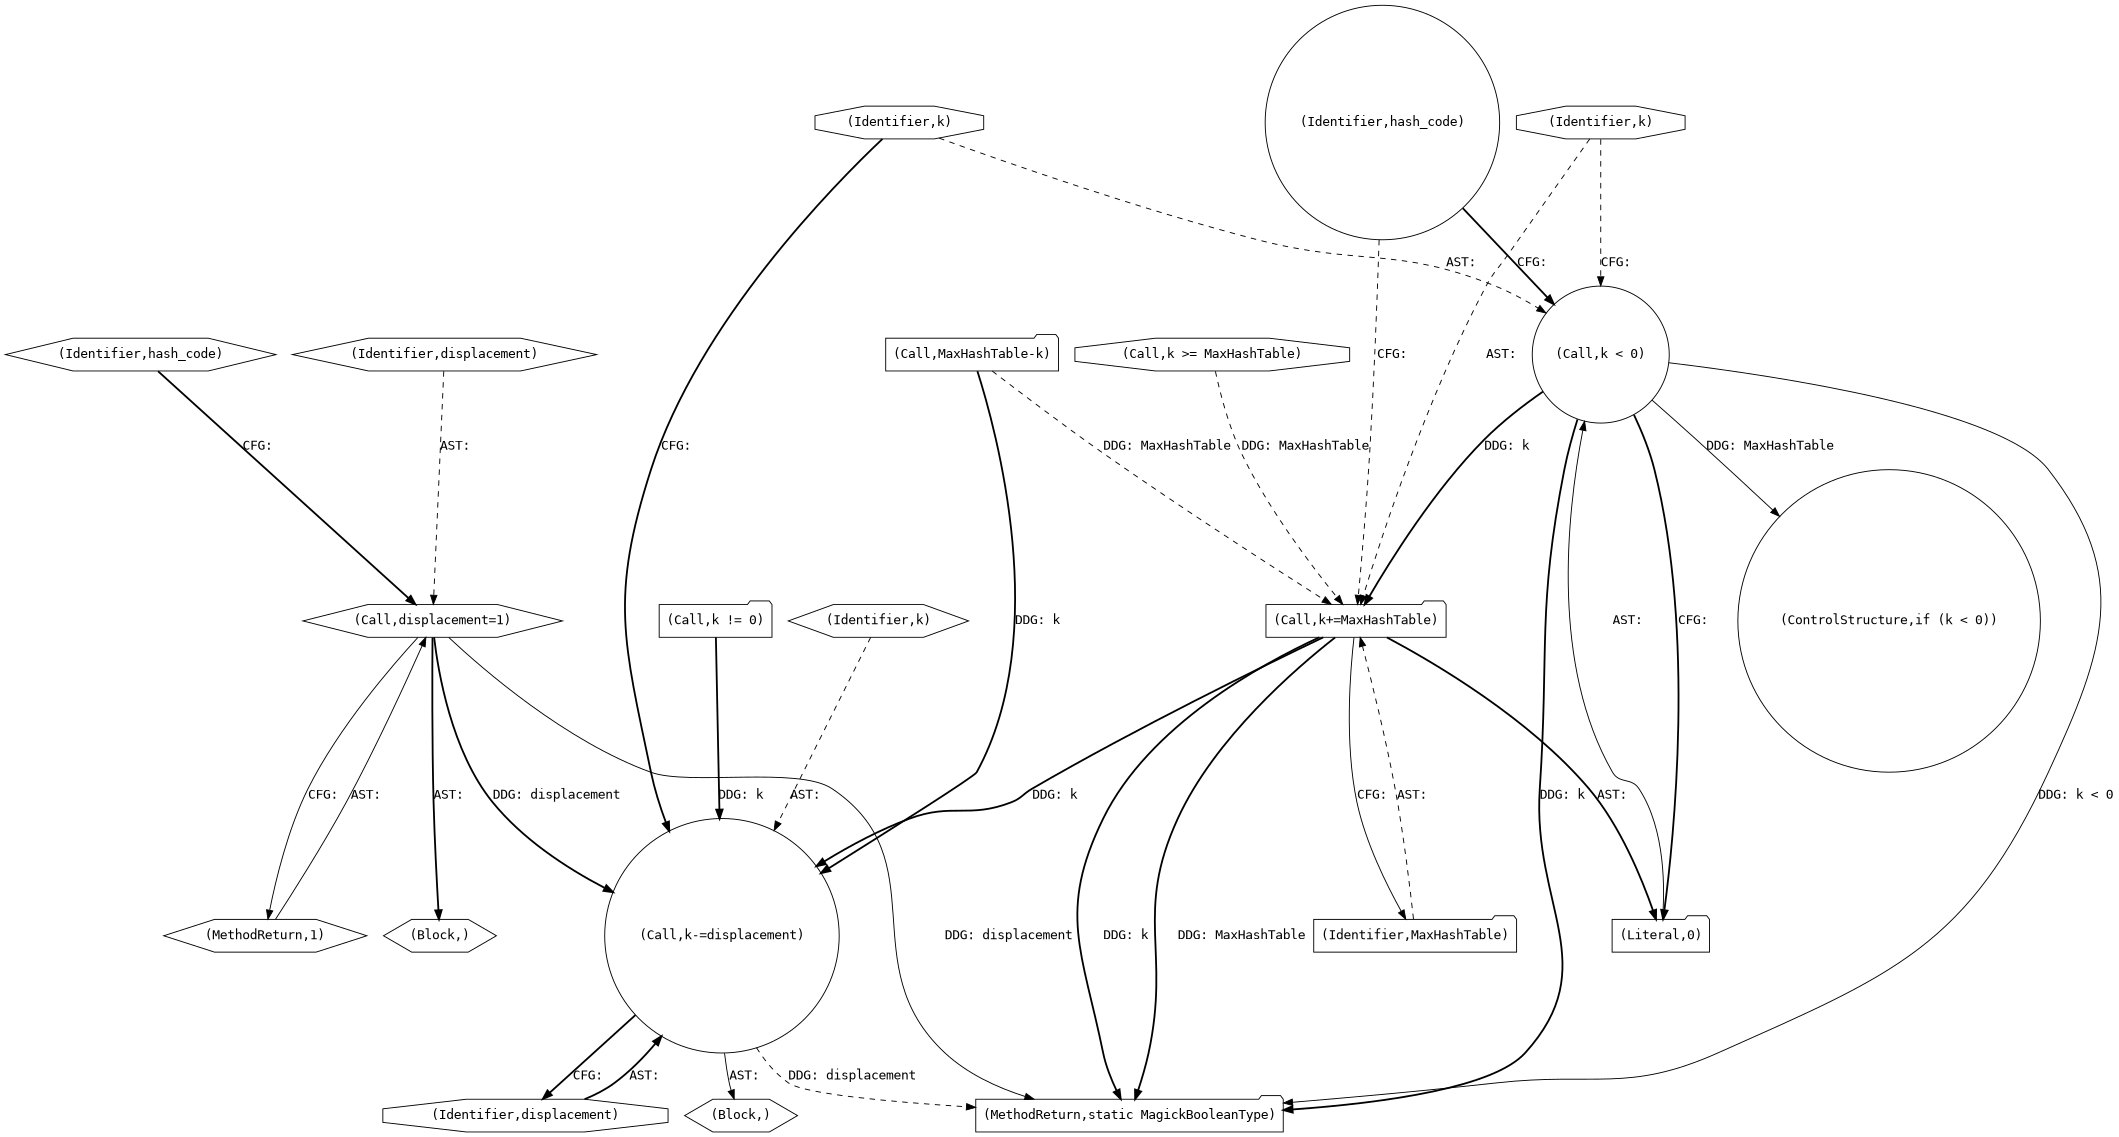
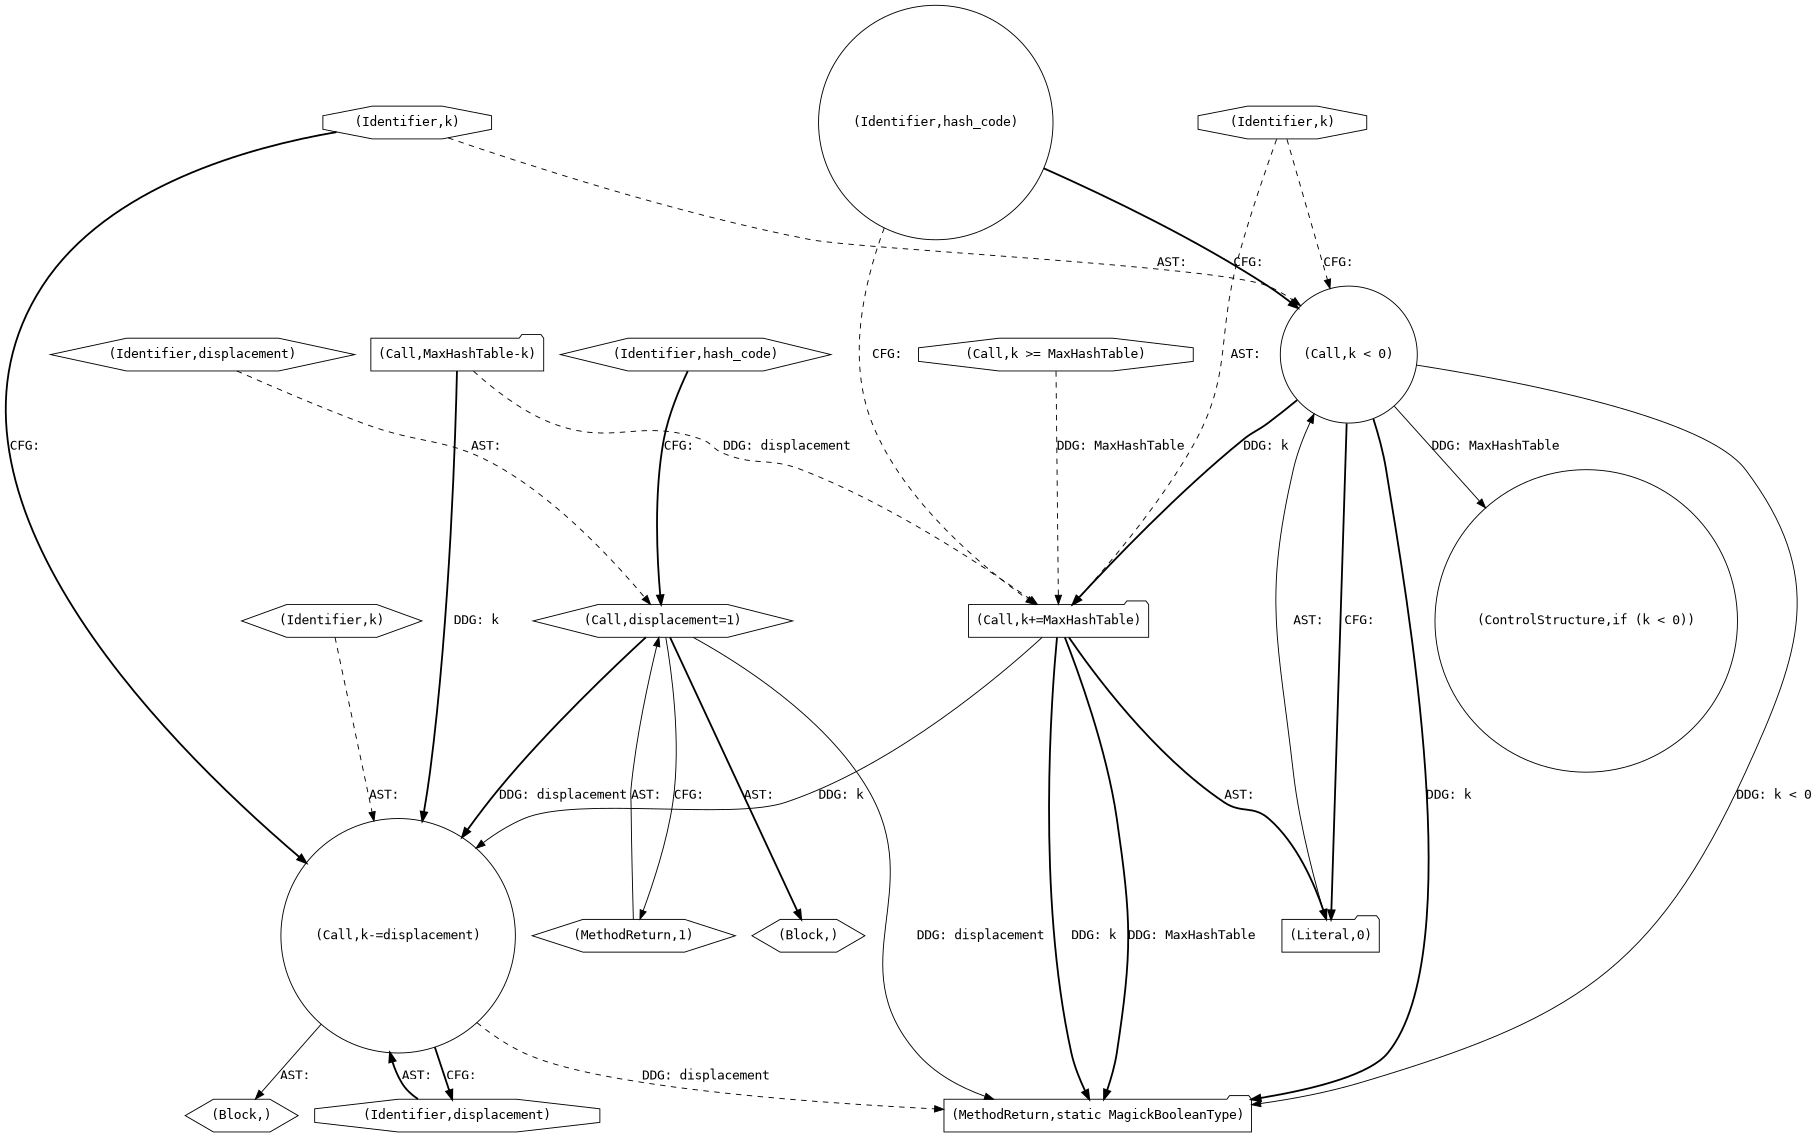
edge "(Call,MaxHashTable-k)" -> "(Call,k+=MaxHashTable)": label "DDG: MaxHashTable" -> "DDG: displacement"
node "(Call,k != 0)": removed
edge "(Call,k+=MaxHashTable)" -> "(Call,k-=displacement)": style bold -> solid
node "(Identifier,MaxHashTable)": removed
